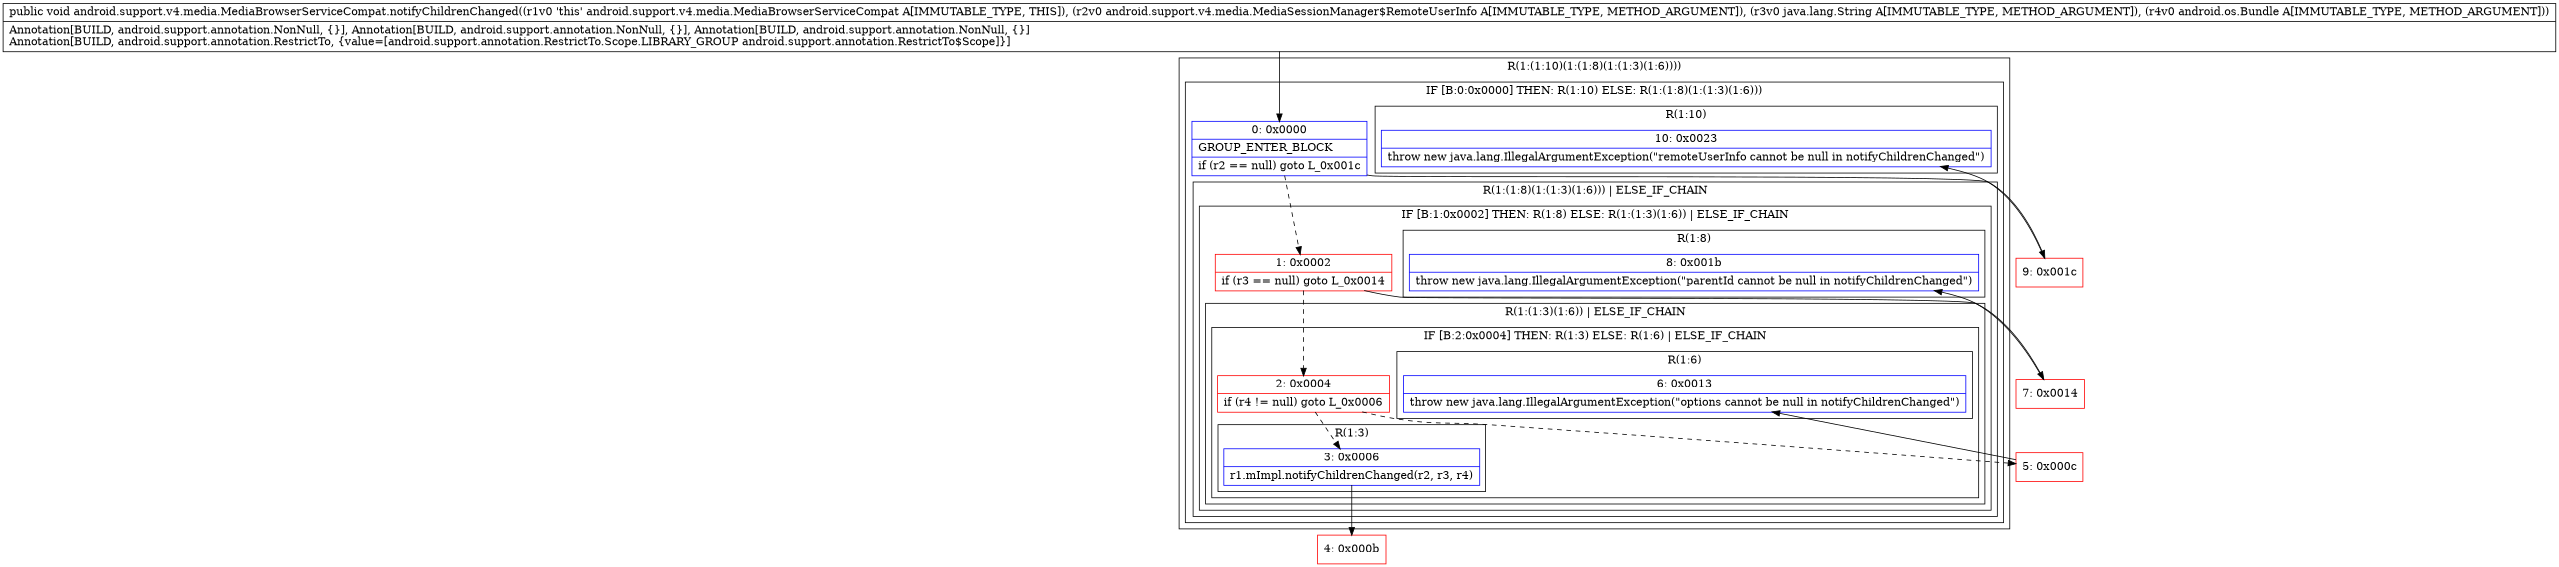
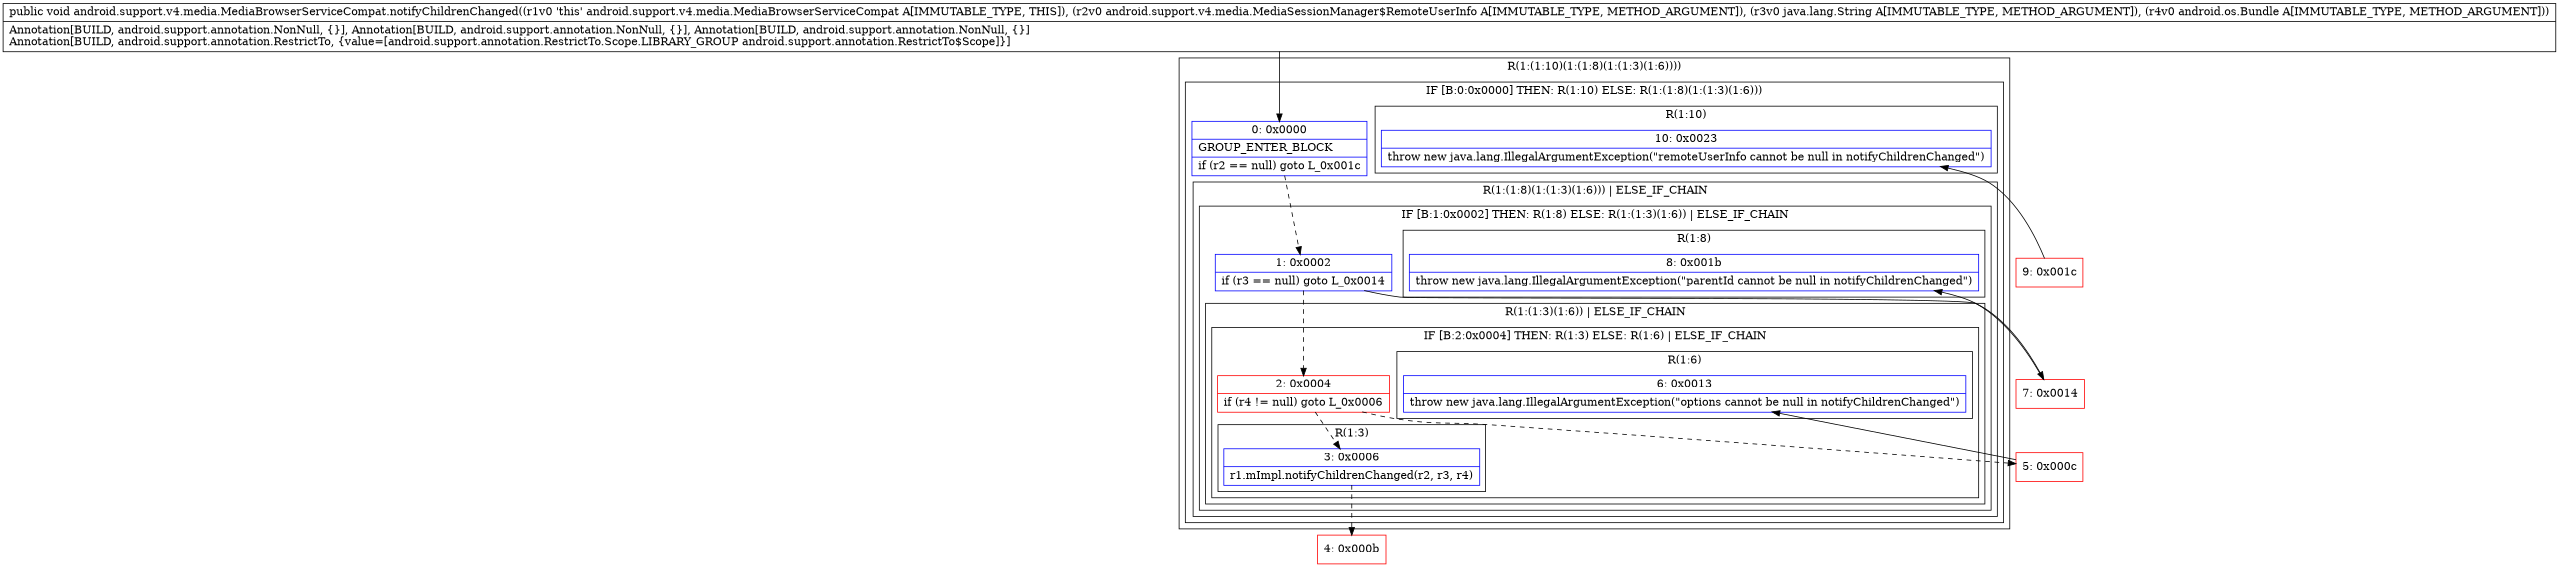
edge "0: 0x0000" -> "9: 0x001c": removed
node "1: 0x0002": color red -> blue
edge "3: 0x0006" -> "4: 0x000b": style solid -> dashed
